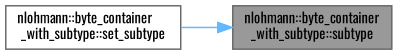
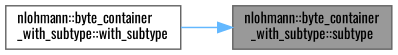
node "nlohmann::byte_container _with_subtype::set_subtype": label "nlohmann::byte_container _with_subtype::set_subtype" -> "nlohmann::byte_container _with_subtype::with_subtype"
